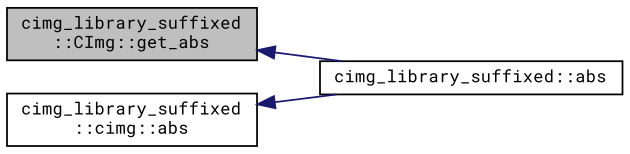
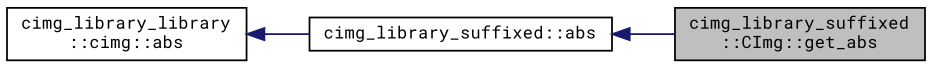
edge "cimg_library_suffixed::abs" -> "cimg_library_suffixed ::CImg::get_abs": reversed
node "cimg_library_suffixed ::cimg::abs": label "cimg_library_suffixed ::cimg::abs" -> "cimg_library_library ::cimg::abs"
